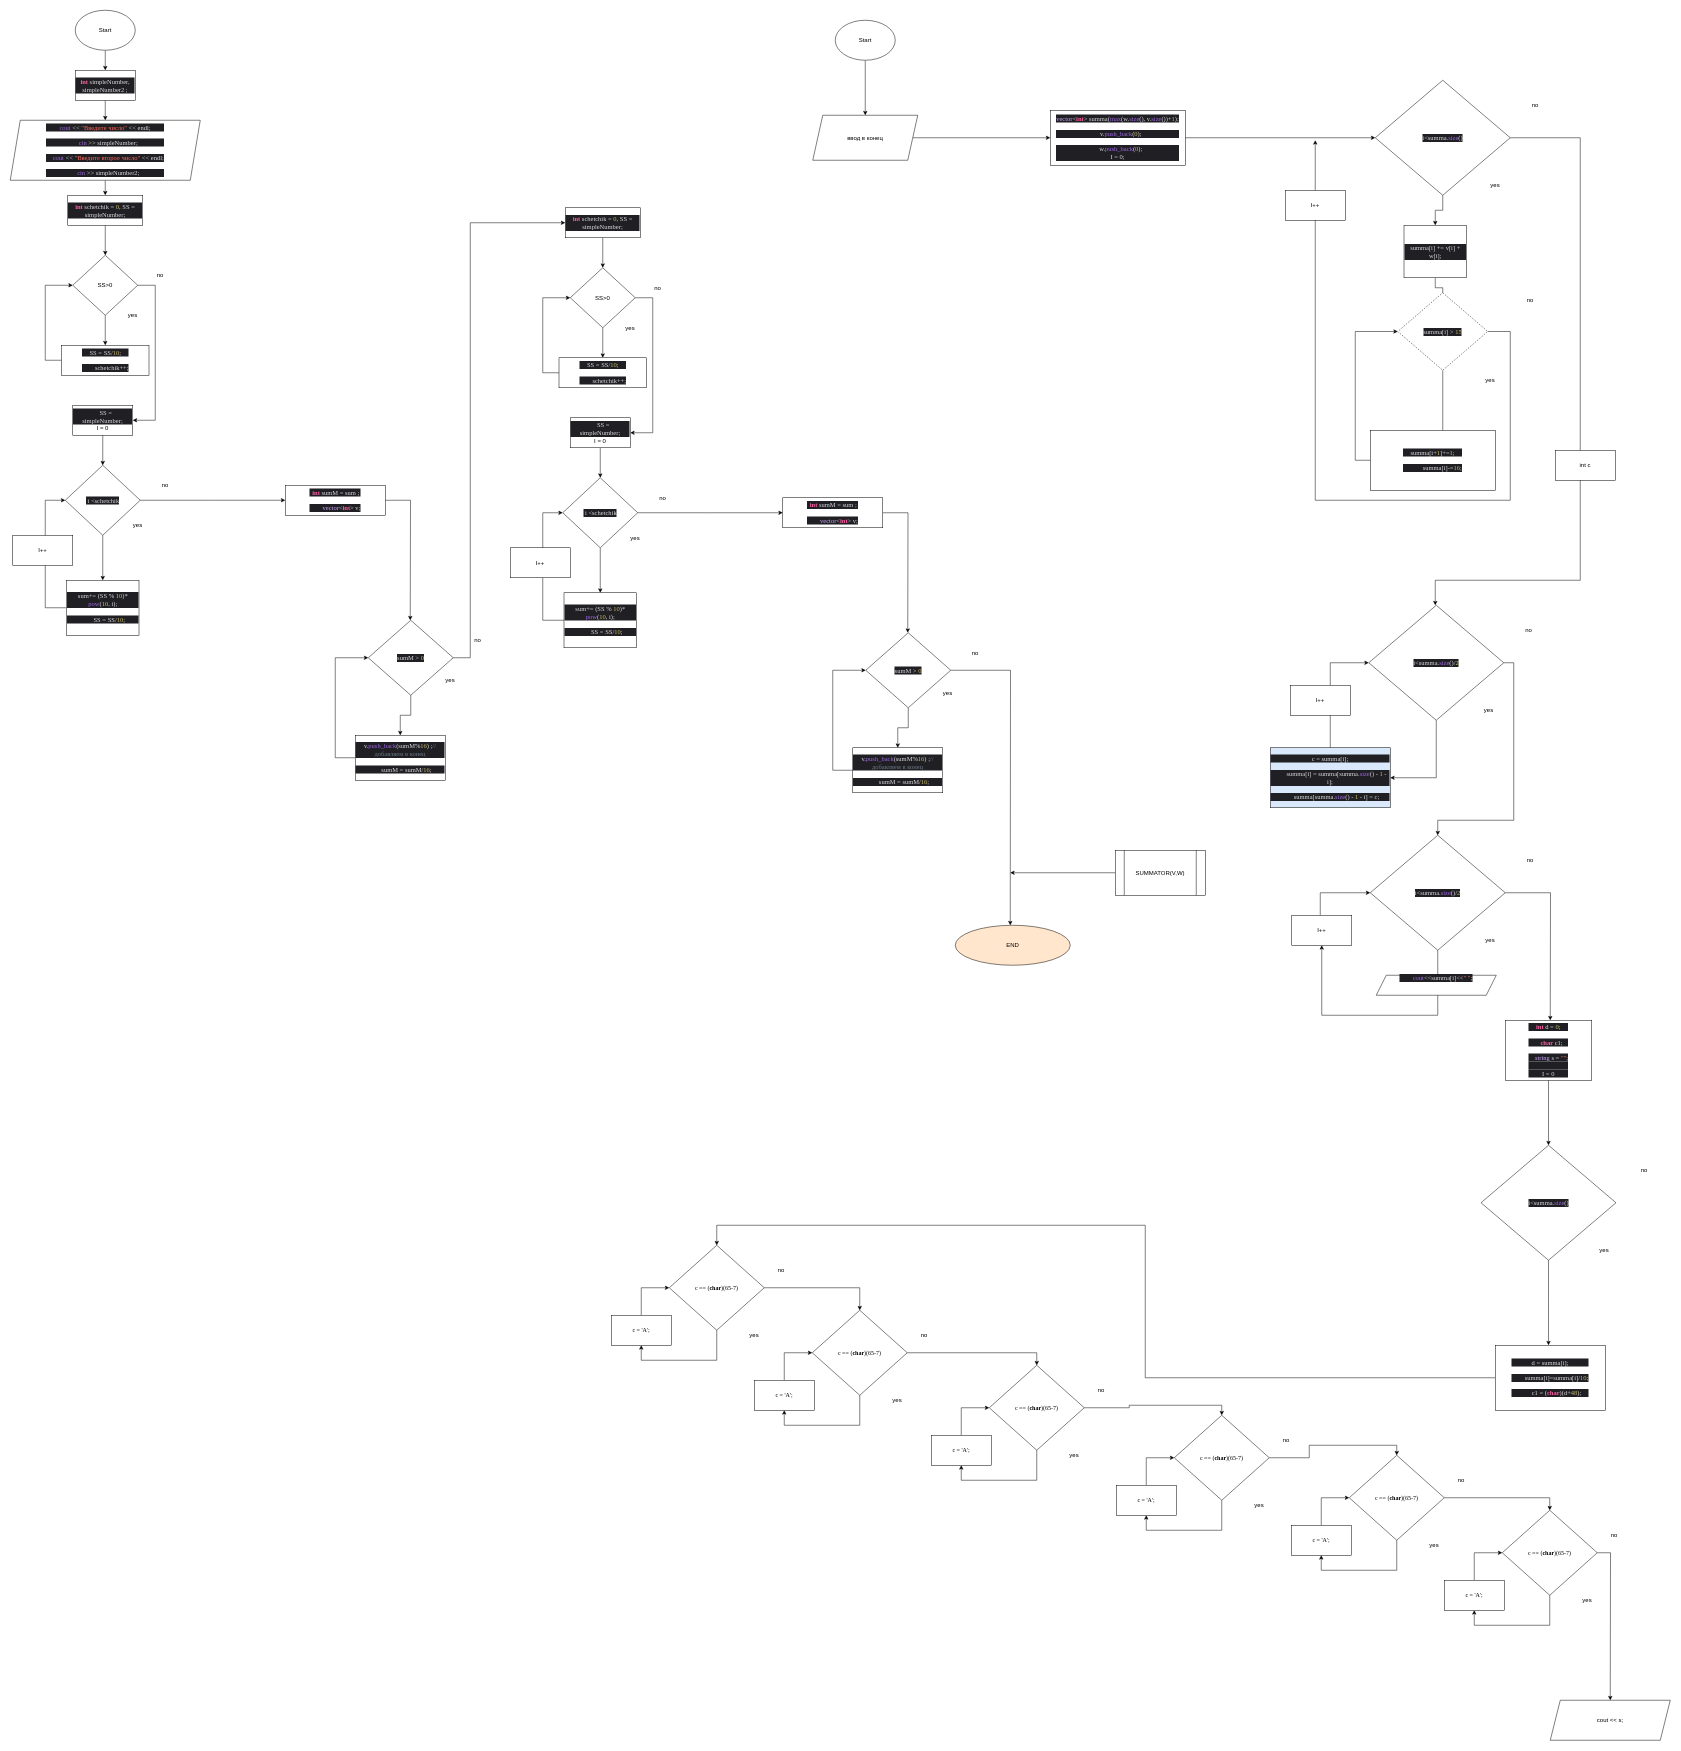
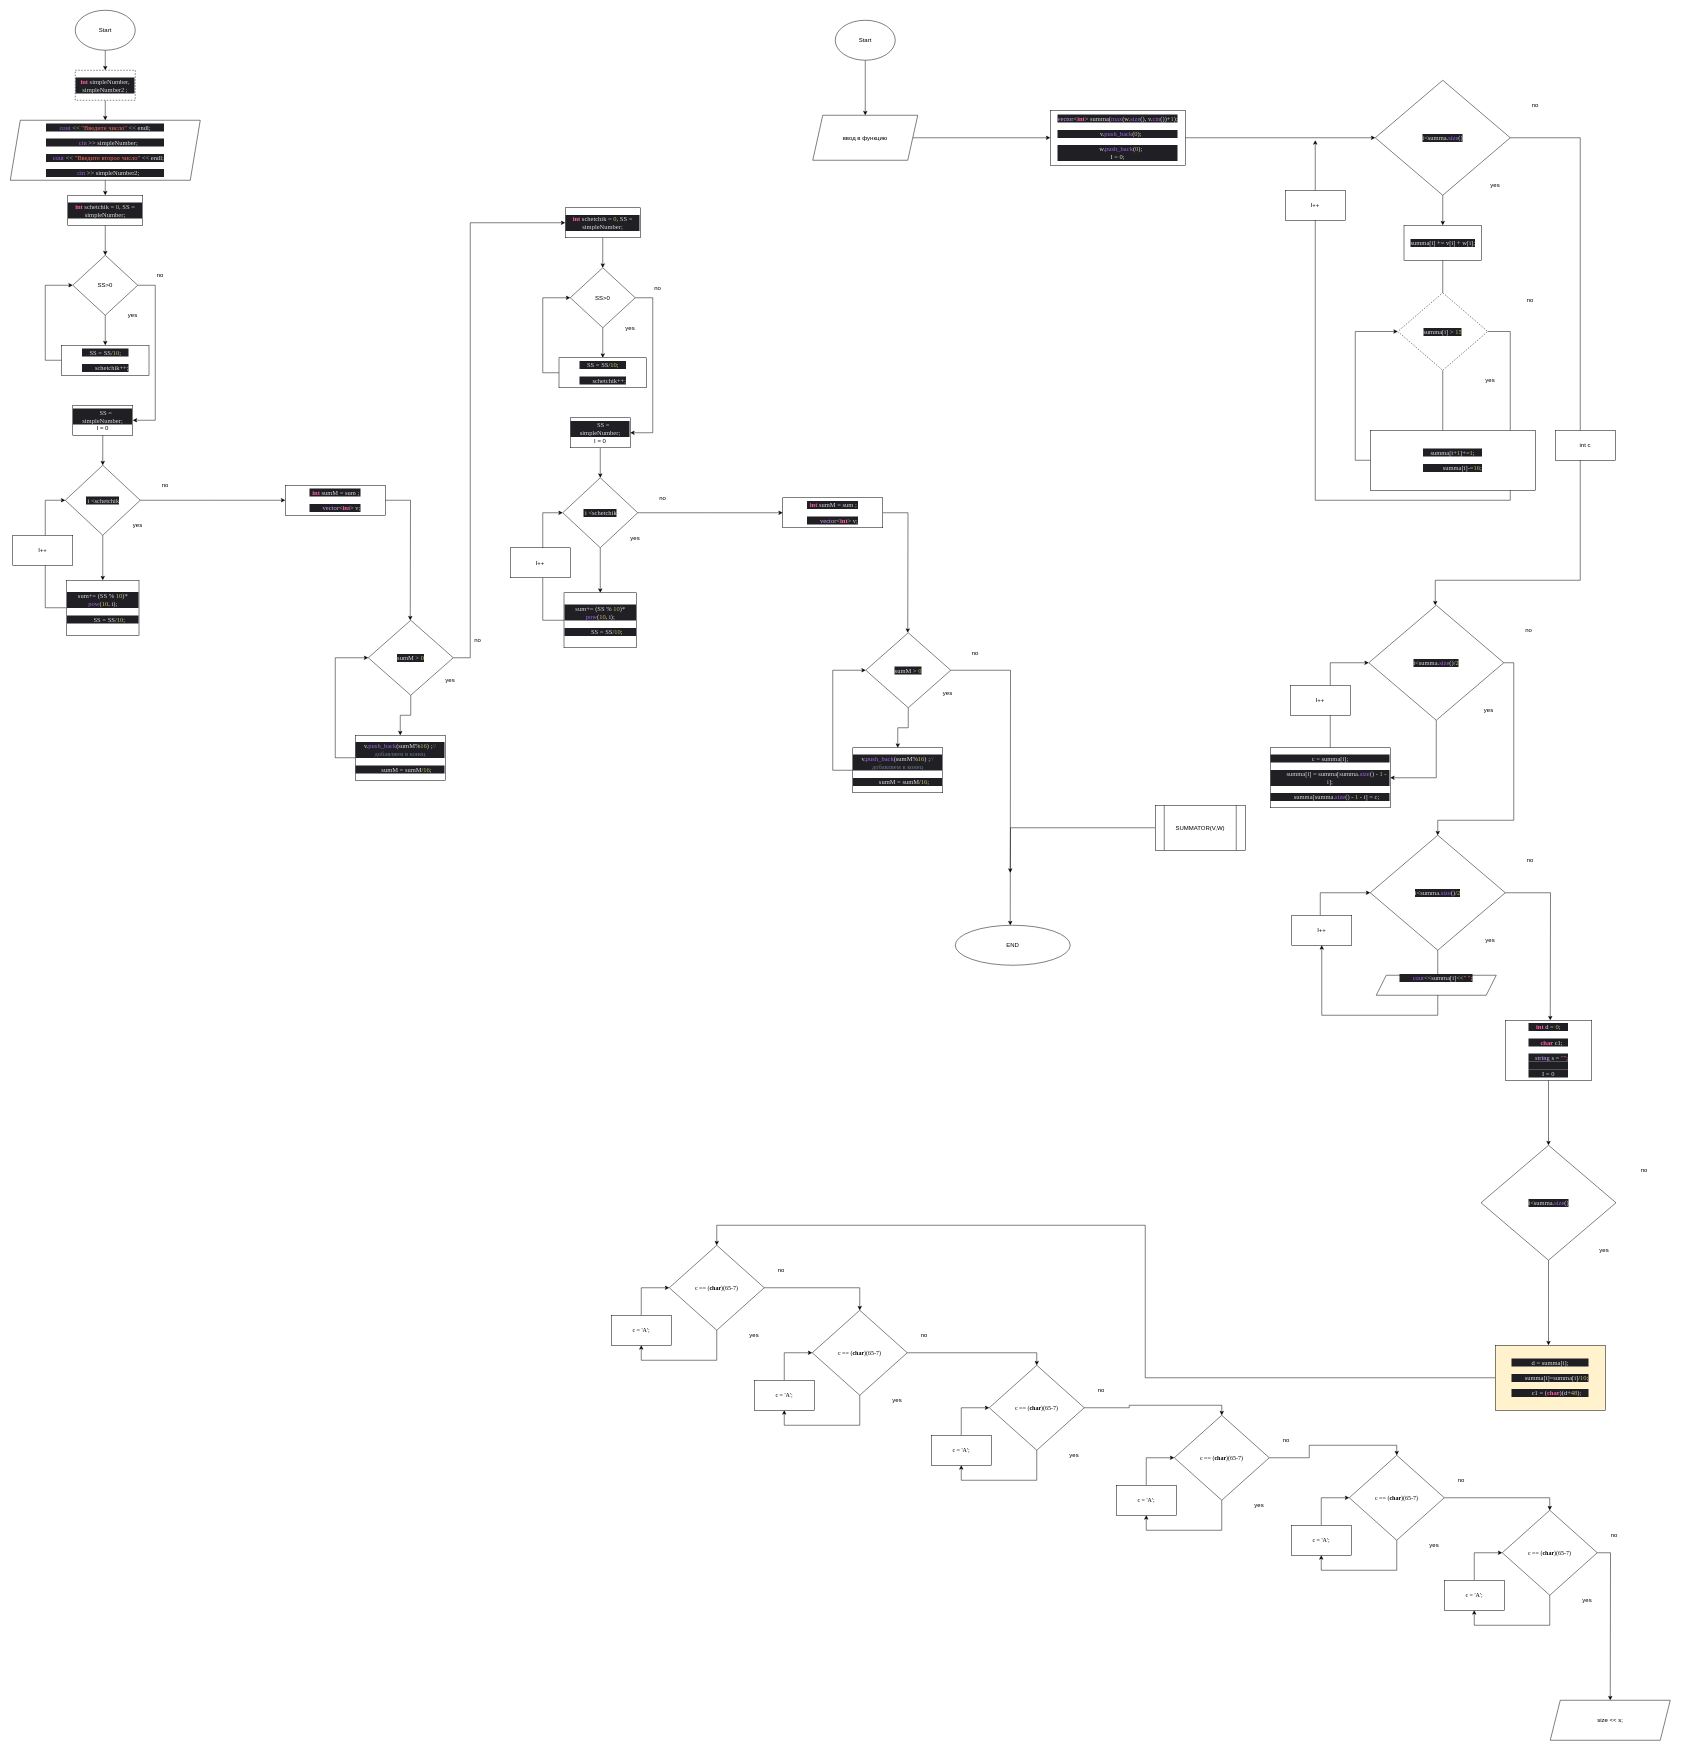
node "int simpleNumber, simpleNumber2 ;": style solid -> dashed
node "ввод в конец": label "ввод в конец" -> "ввод в функцию"
node "vector<int> summa(max(w.size(), v.size())+1); v.push_back(0); w.push_back(0); I = 0;": label "vector<int> summa(max(w.size(), v.size())+1); v.push_back(0); w.push_back(0); I = 0;" -> "vector<int> summa(max(w.size(), v.cin())+1); v.push_back(0); w.push_back(0); I = 0;"
node "summa[i] += v[i] + w[i];": size 63x53 -> 78x35
node "summa[i+1]+=1; summa[i]-=16;": size 125x60 -> 165x60
node "int c": moved (1585, 465) -> (1585, 445)
node "c = summa[i]; summa[i] = summa[summa.size() - 1 - i]; summa[summa.size() - 1 - i] = c;": fillcolor #dae8fc -> #ffffff
node "SUMMATOR(V,W)": moved (1160, 873) -> (1200, 828)
node "END": fillcolor #ffe6cc -> #ffffff
node "d = summa[i]; summa[i]=summa[i]/10; c1 = (char)(d+48);": fillcolor #ffffff -> #fff2cc
node "cout << s;": label "cout << s;" -> "size << s;"
